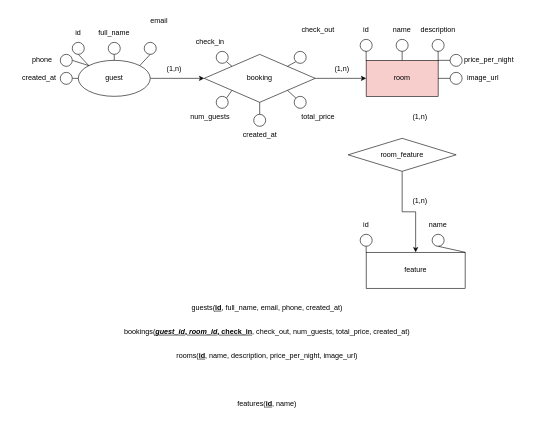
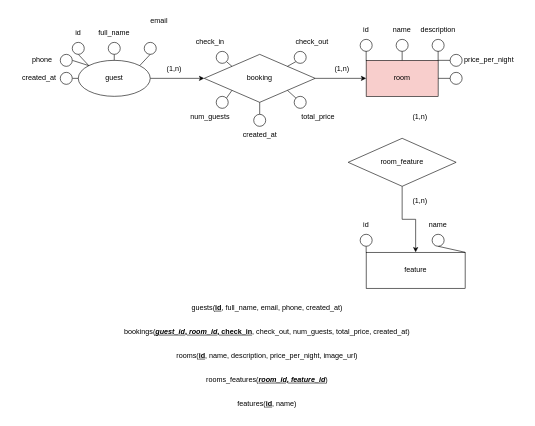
node "check_out": moved (318, 30) -> (312, 42)
node "image_url": removed
node "room_feature": size 108x33 -> 108x48
node "rooms_features(room_id, feature_id)": added
